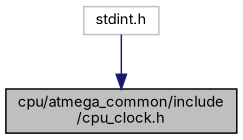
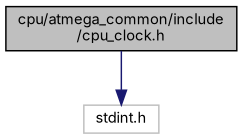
edge "stdint.h" -> "cpu/atmega_common/include /cpu_clock.h": reversed
